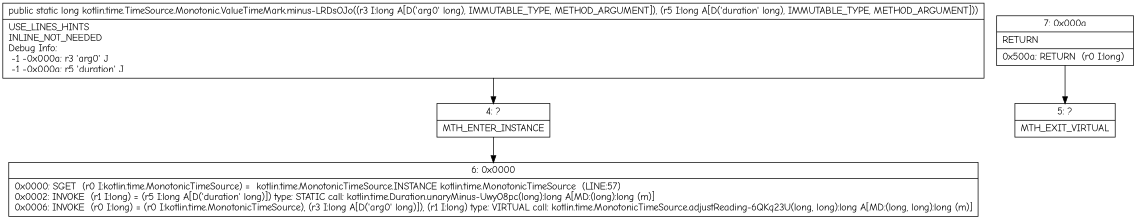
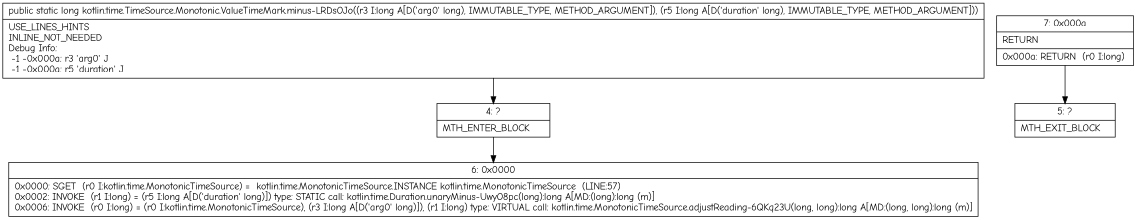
node "7: 0x000a": text "0x500a: RETURN  (r0 I:long)" -> "0x000a: RETURN  (r0 I:long)"
node "4: ?": text "MTH_ENTER_INSTANCE" -> "MTH_ENTER_BLOCK"
node "5: ?": text "MTH_EXIT_VIRTUAL" -> "MTH_EXIT_BLOCK"
